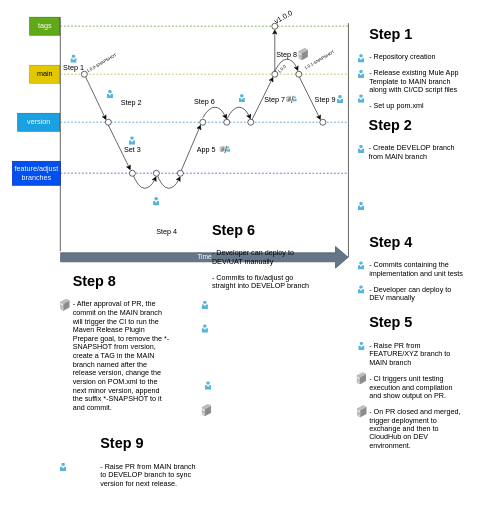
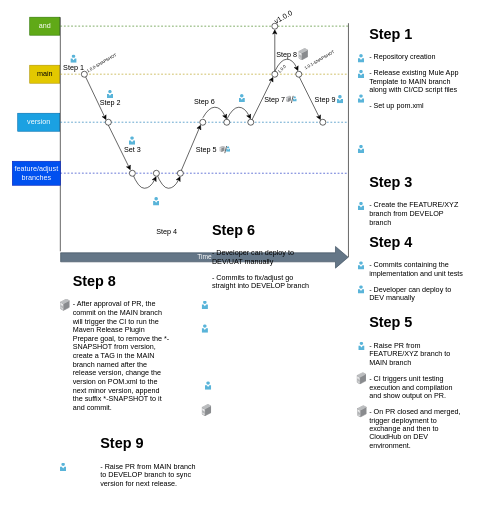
node "tags": label "tags" -> "and"
node "Step 2": moved (131, 103) -> (110, 103)
node "Step 2- Create DEVELOP branch from MAIN branch": removed
node "App 5": label "App 5" -> "Step 5"
node "Step 3- Create the FEATURE/XYZ branch from DEVELOP branch": added
